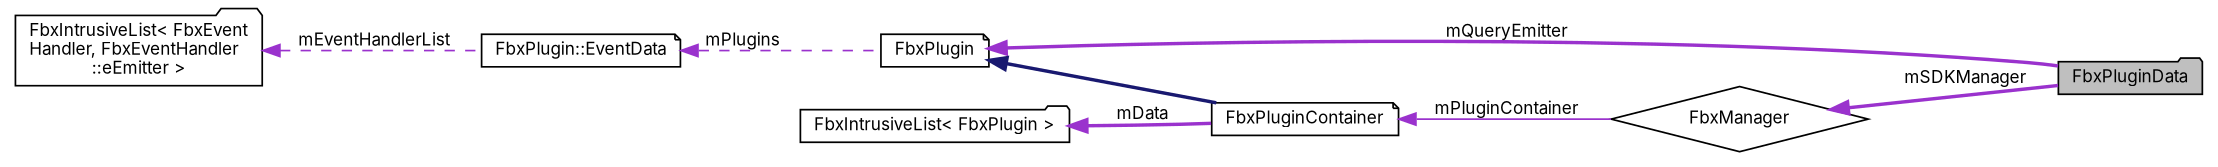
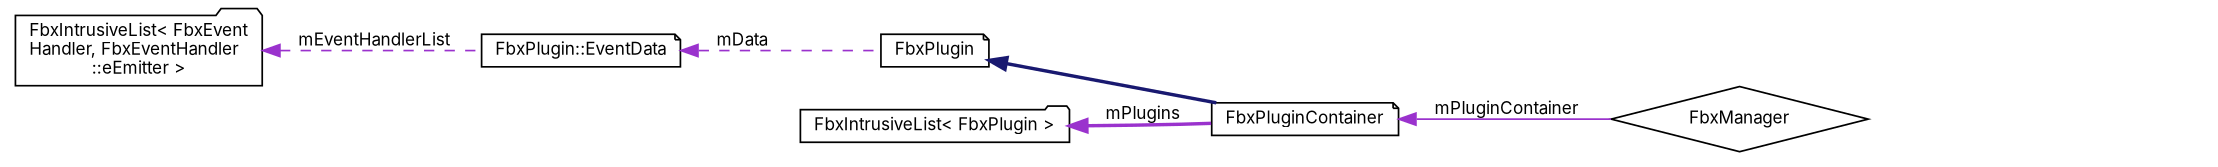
edge "FbxPlugin" -> "FbxPlugin::EventData": label " mPlugins" -> " mData"
node "FbxPluginData": removed
edge "FbxPluginContainer" -> "FbxIntrusiveList< FbxPlugin >": label " mData" -> " mPlugins"
